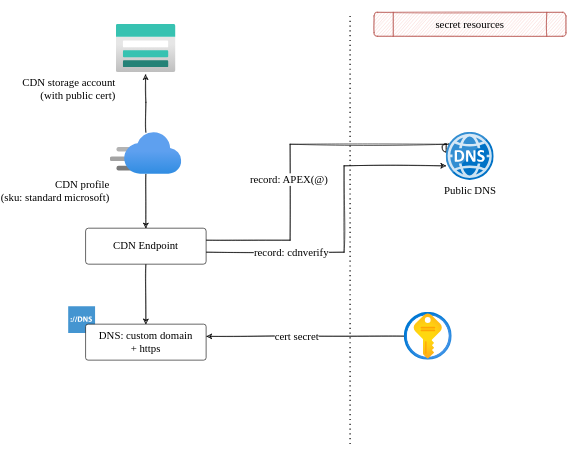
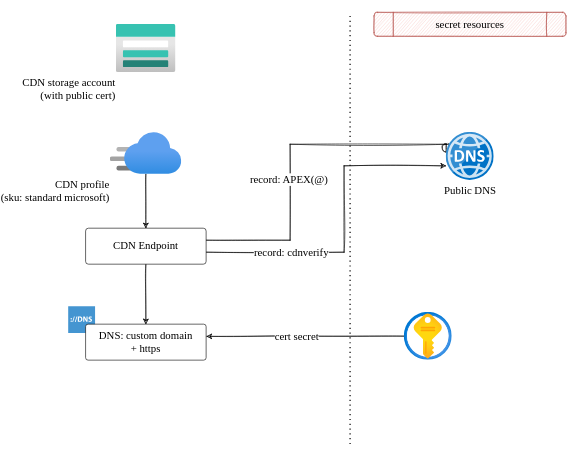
edge "CDN profile (sku: standard microsoft)" -> "CDN storage account (with public cert)": removed
